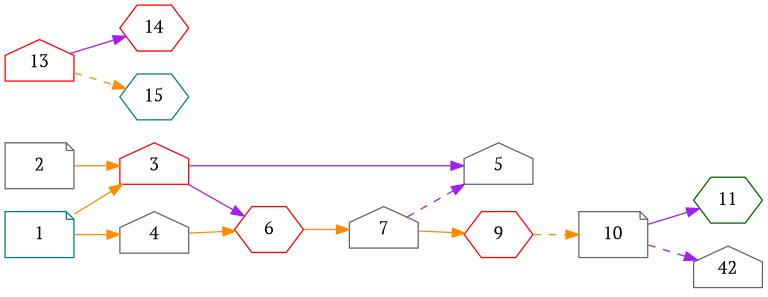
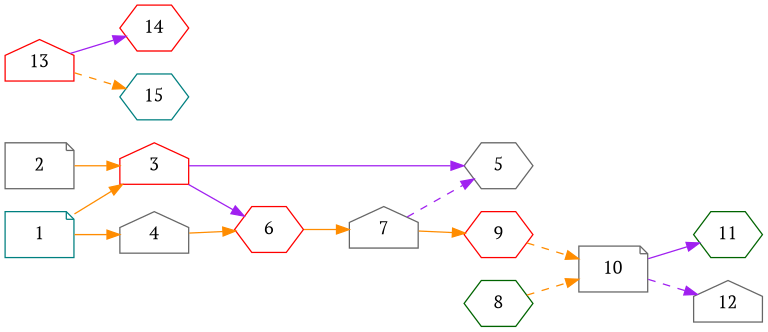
node "5": shape house -> hexagon
node "42": label "42" -> "12"
node "8": added
